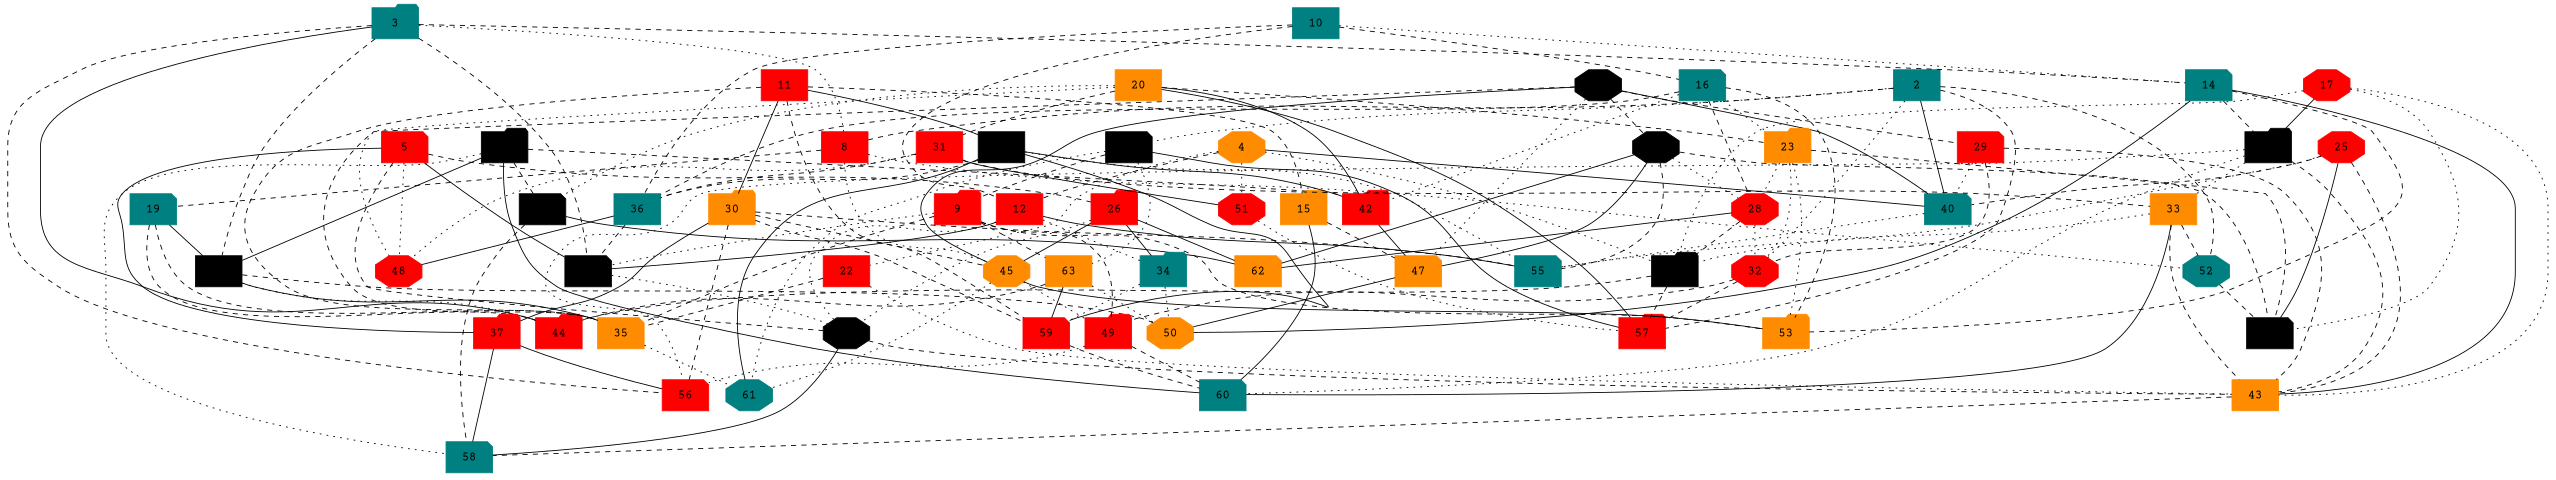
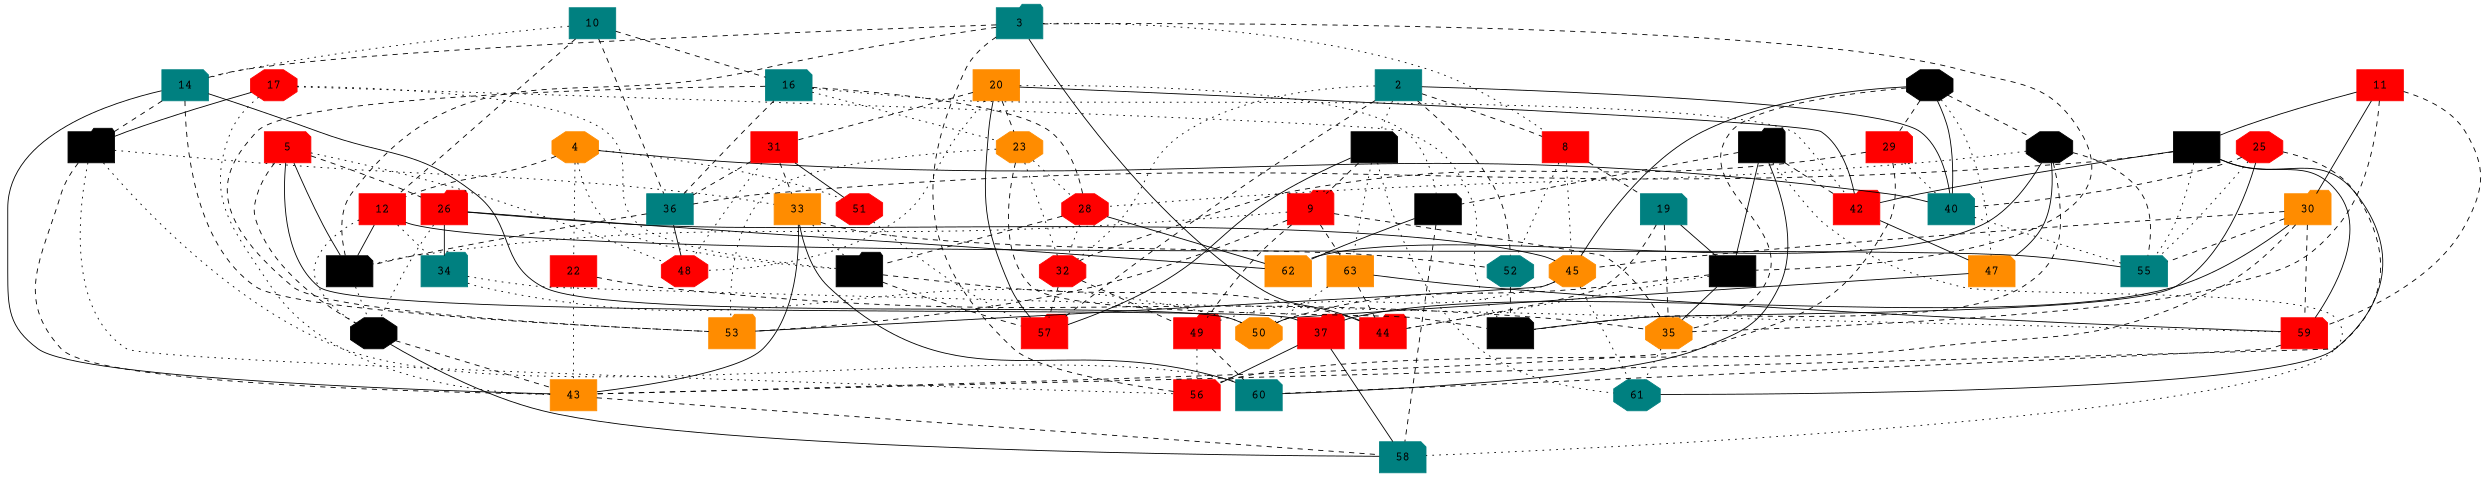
node "23": shape folder -> octagon
node "15": removed
edge "33" -- "43": style dashed -> solid
node "35": shape note -> octagon
